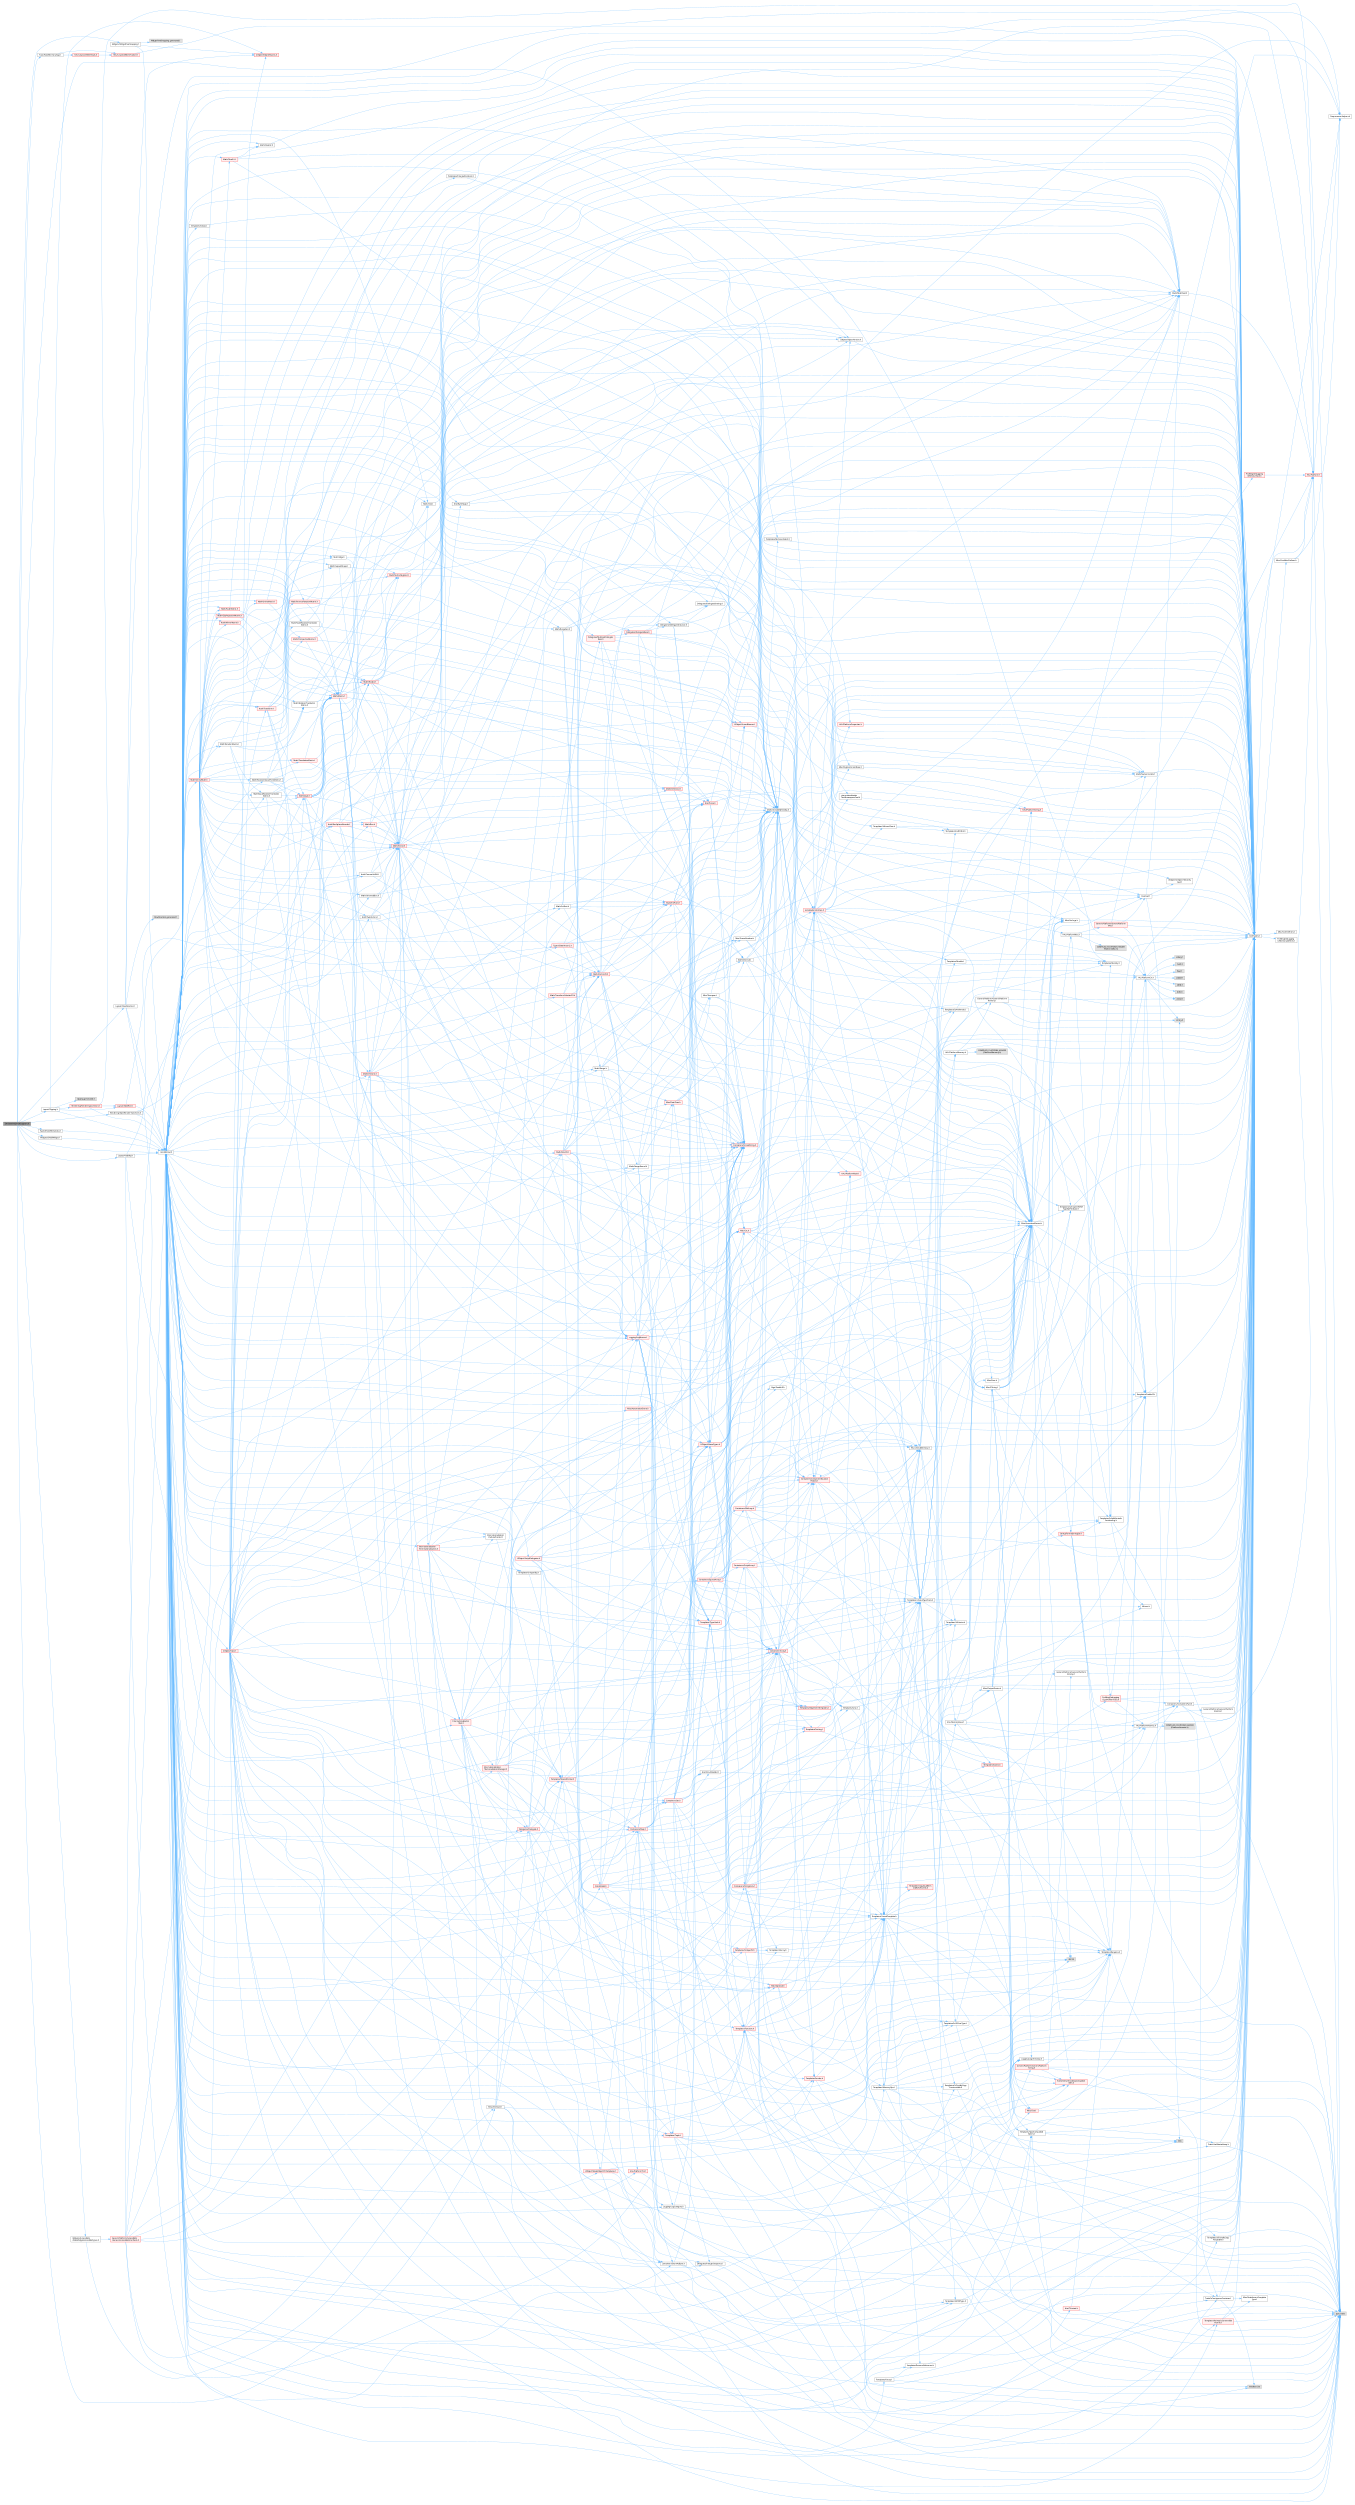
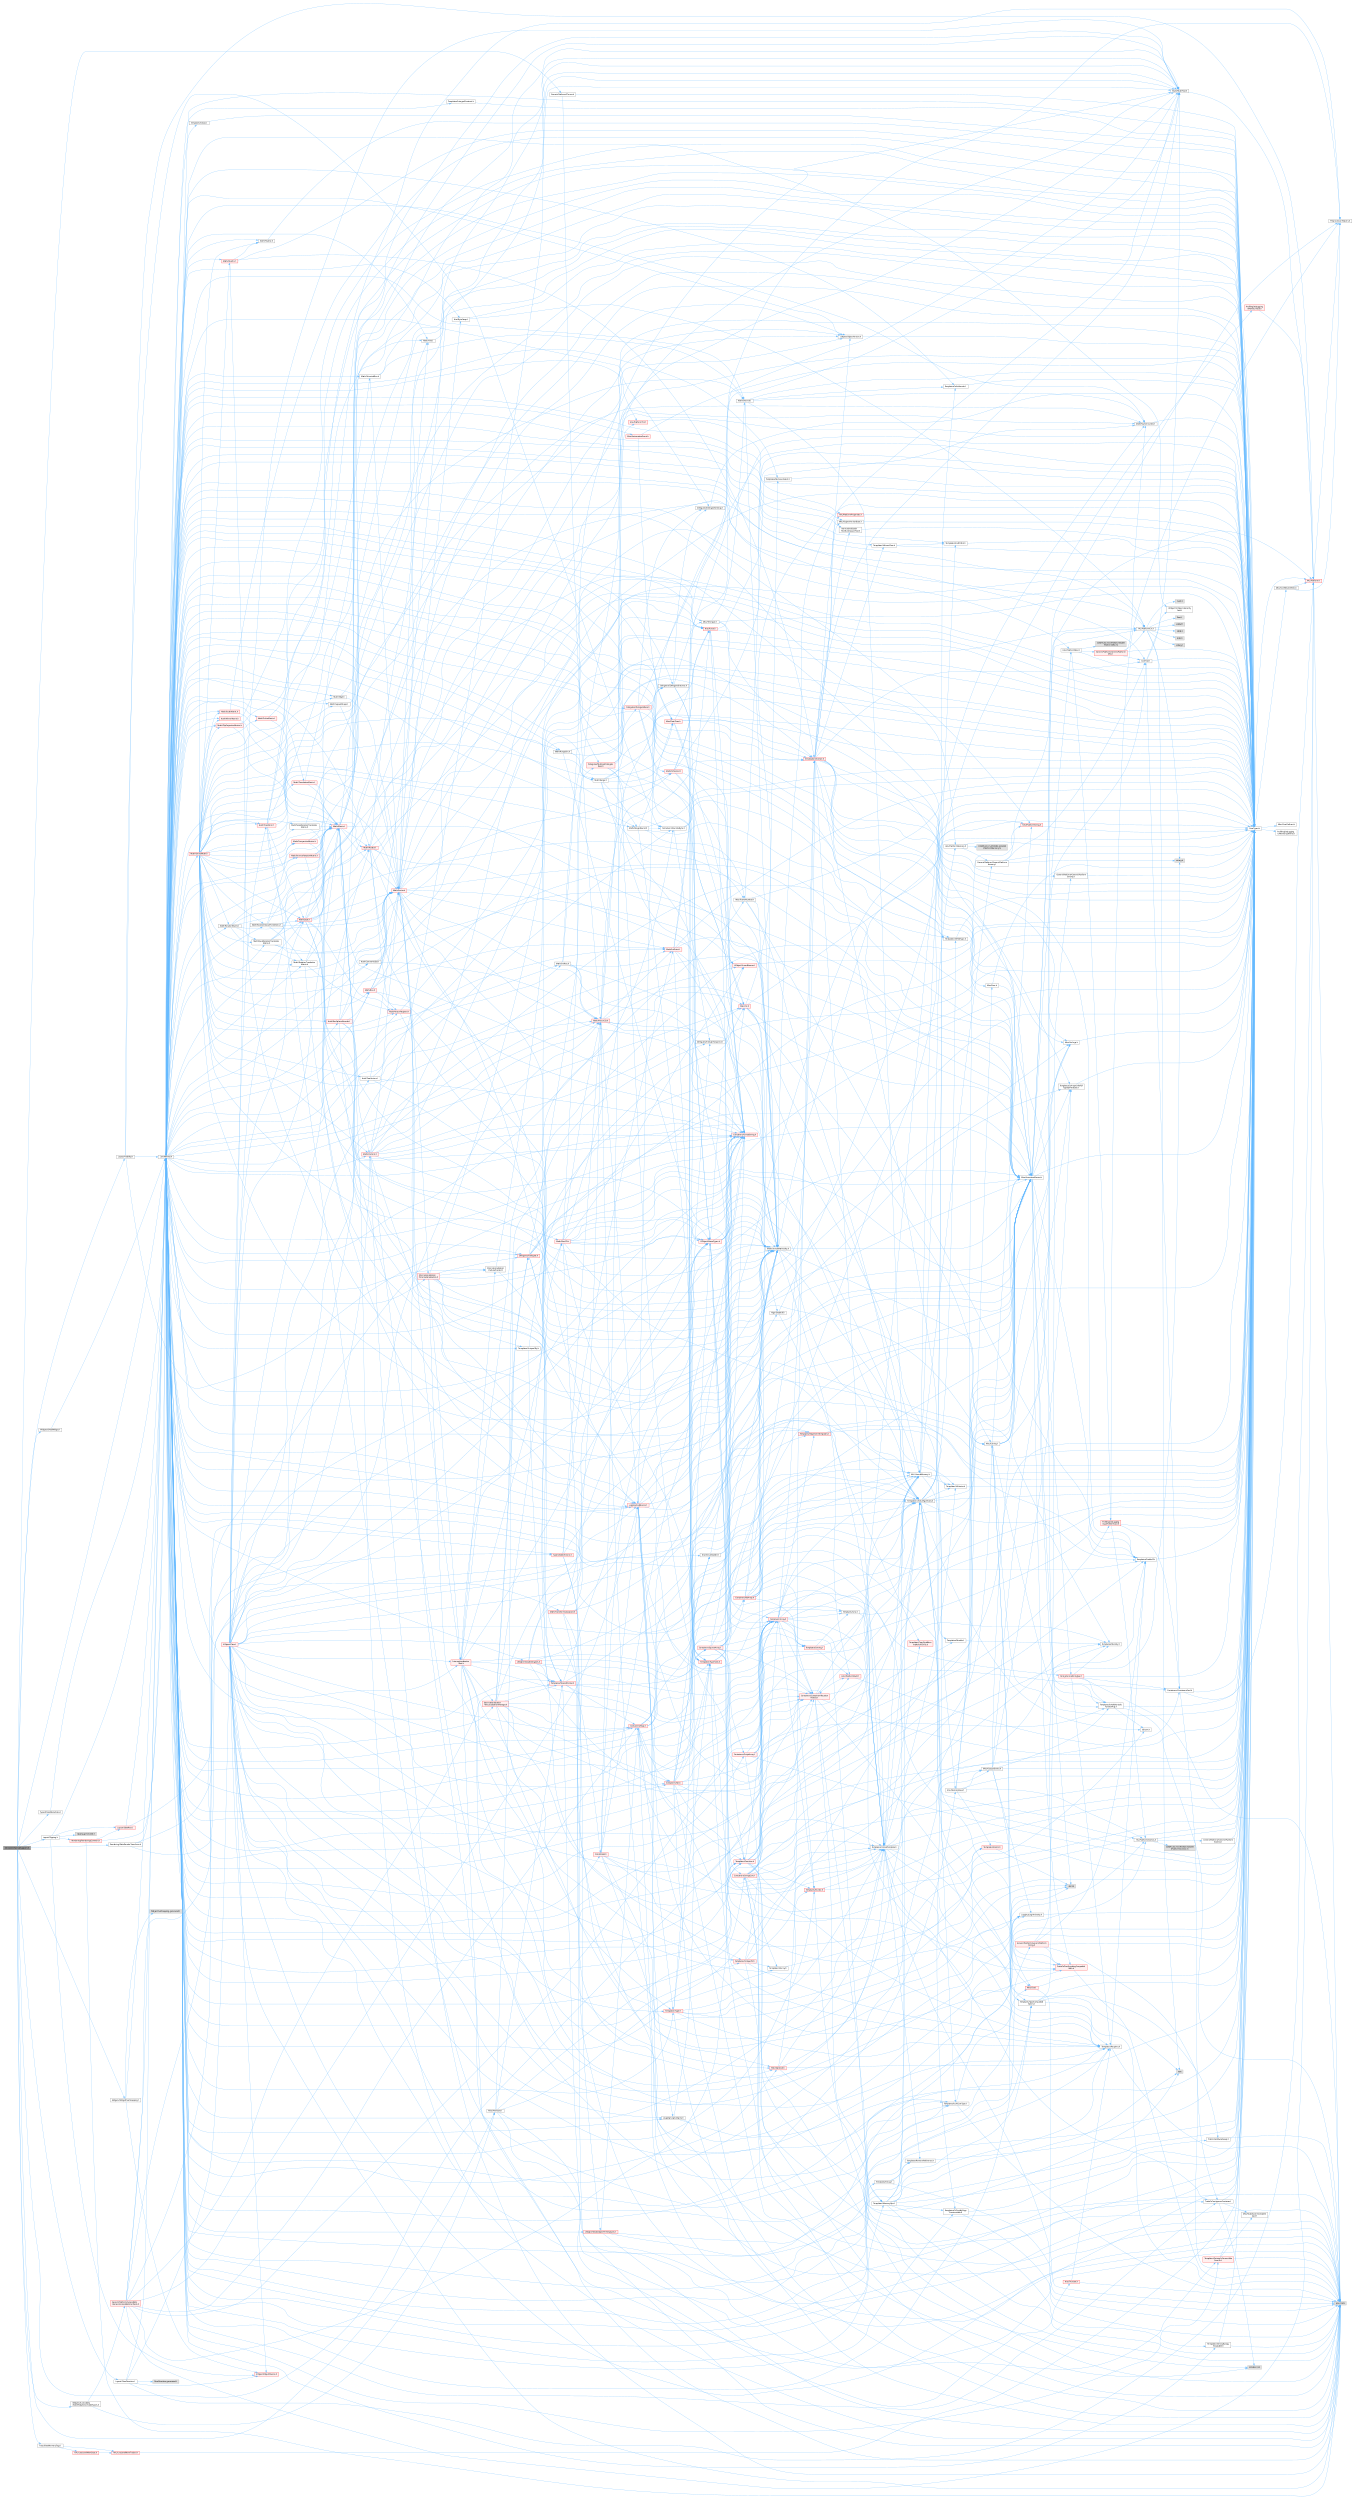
node "GenericPlatform/ICursor.h": added
node "wchar.h": removed
